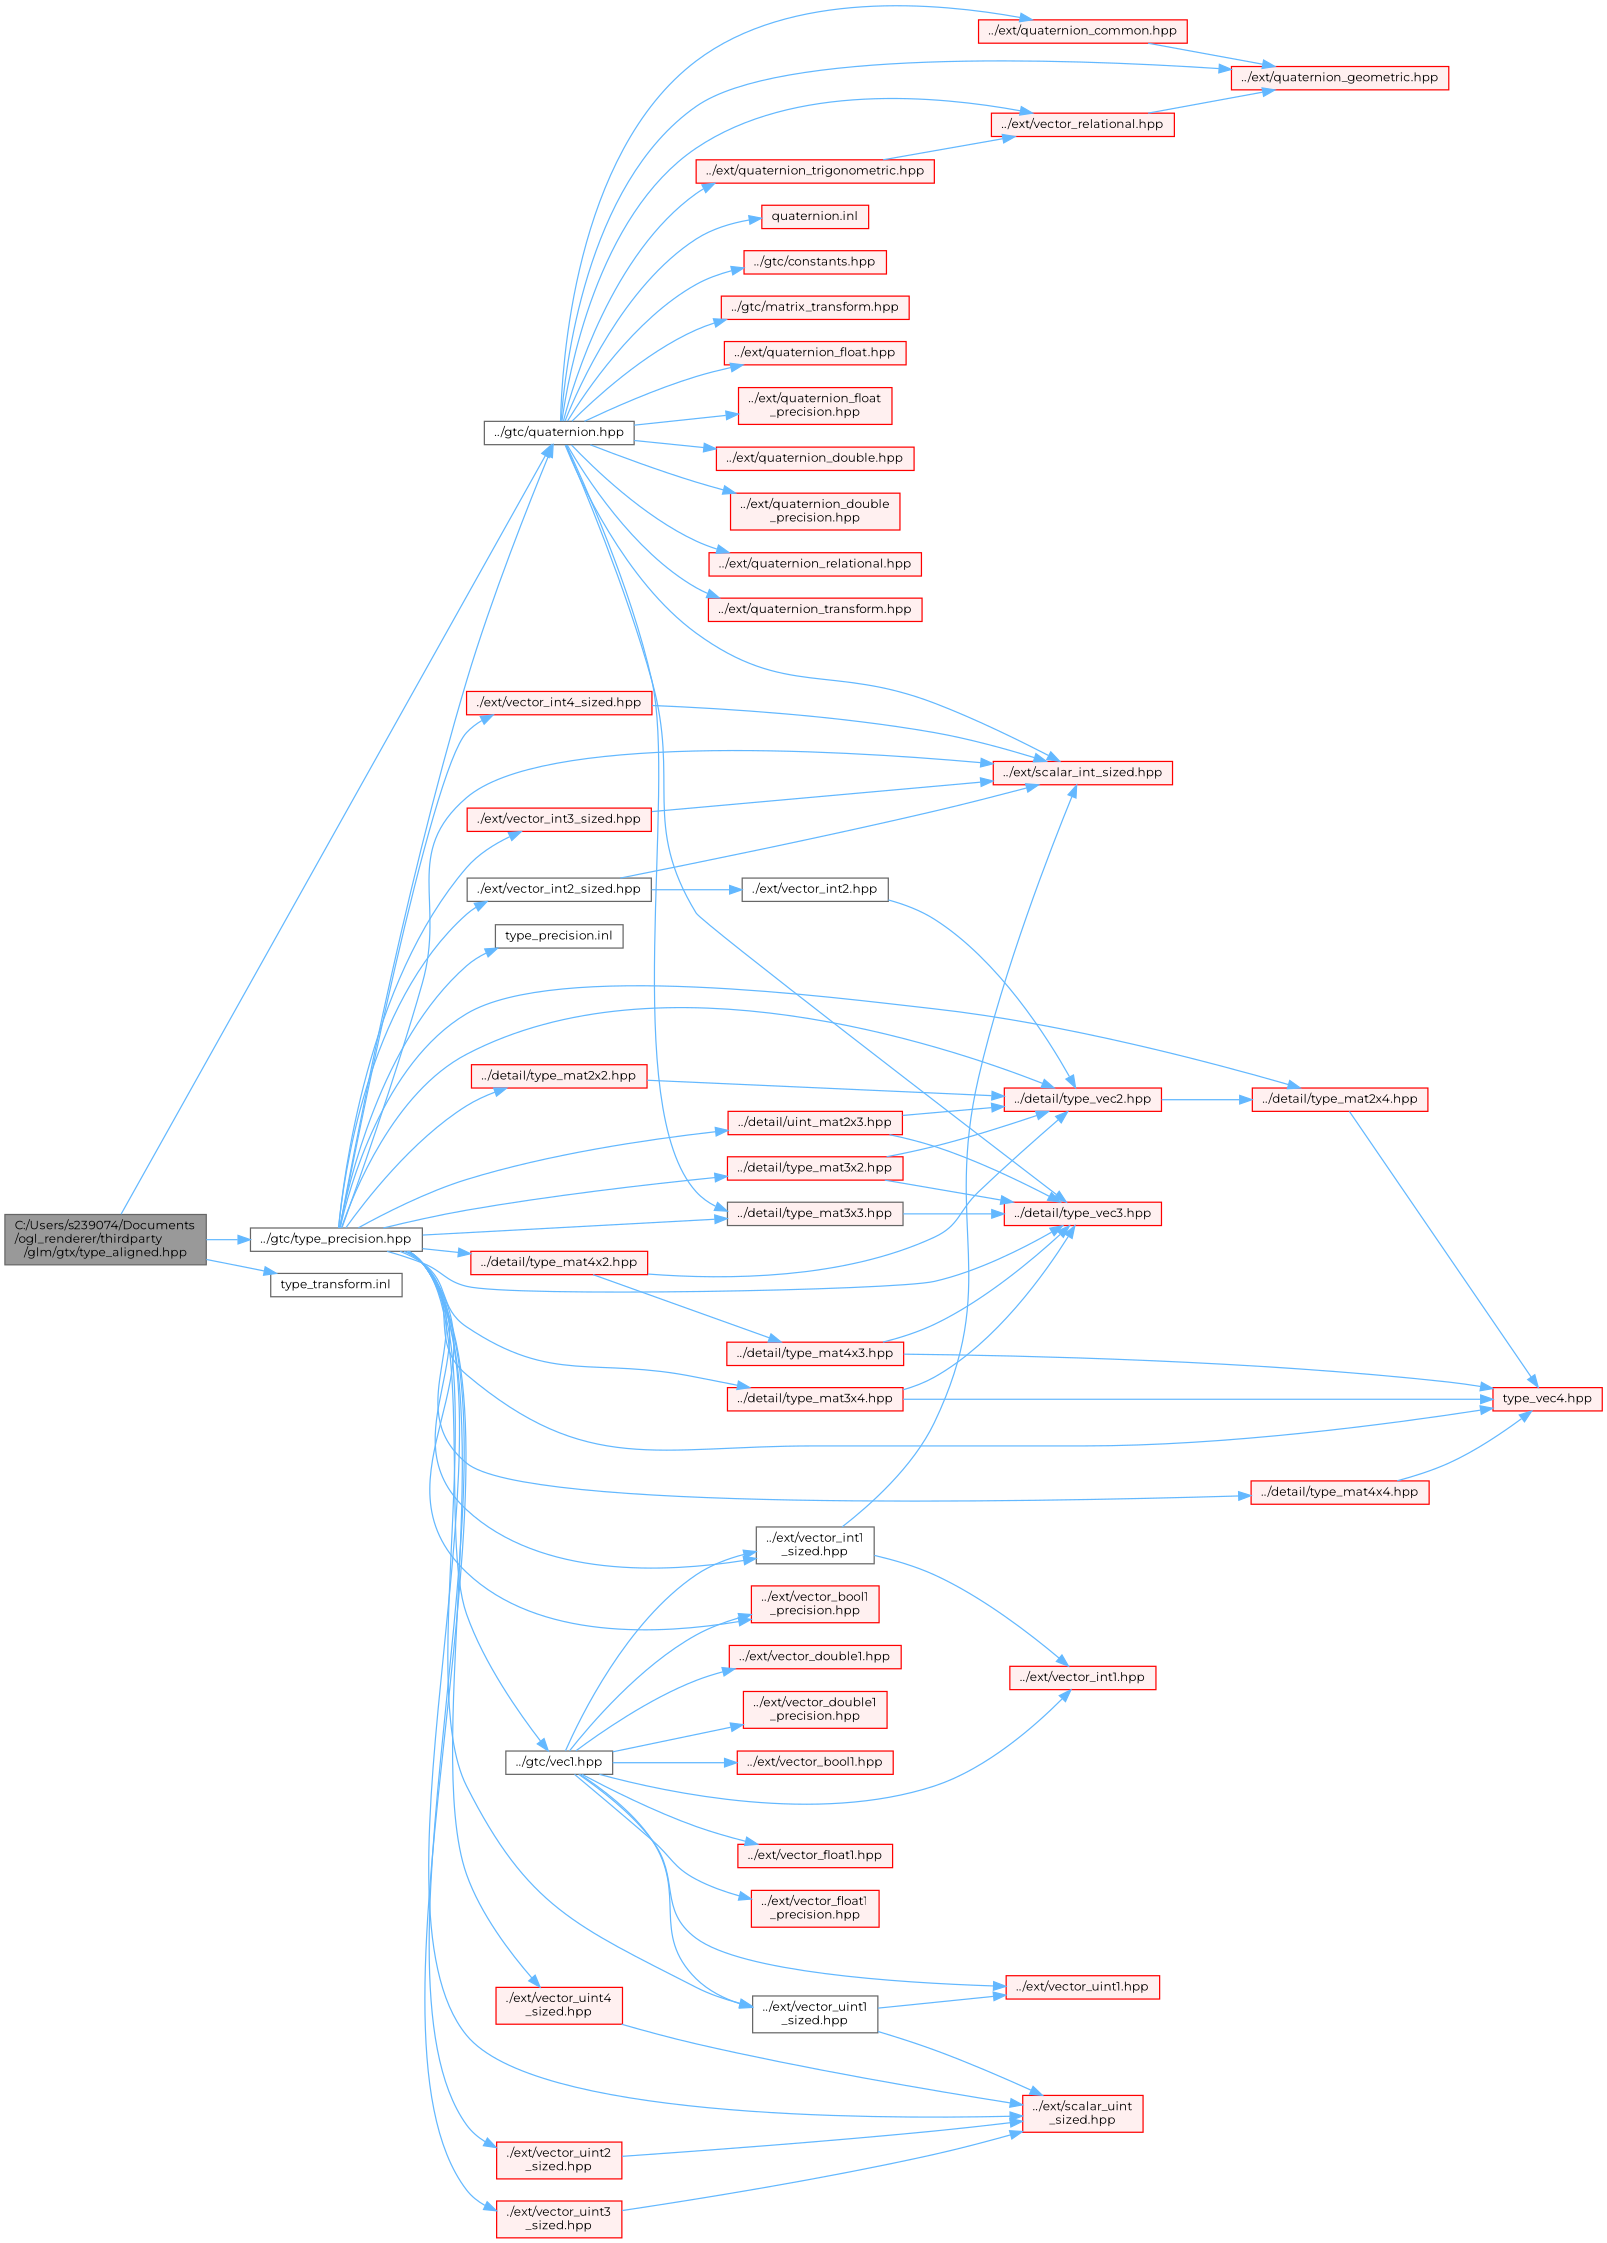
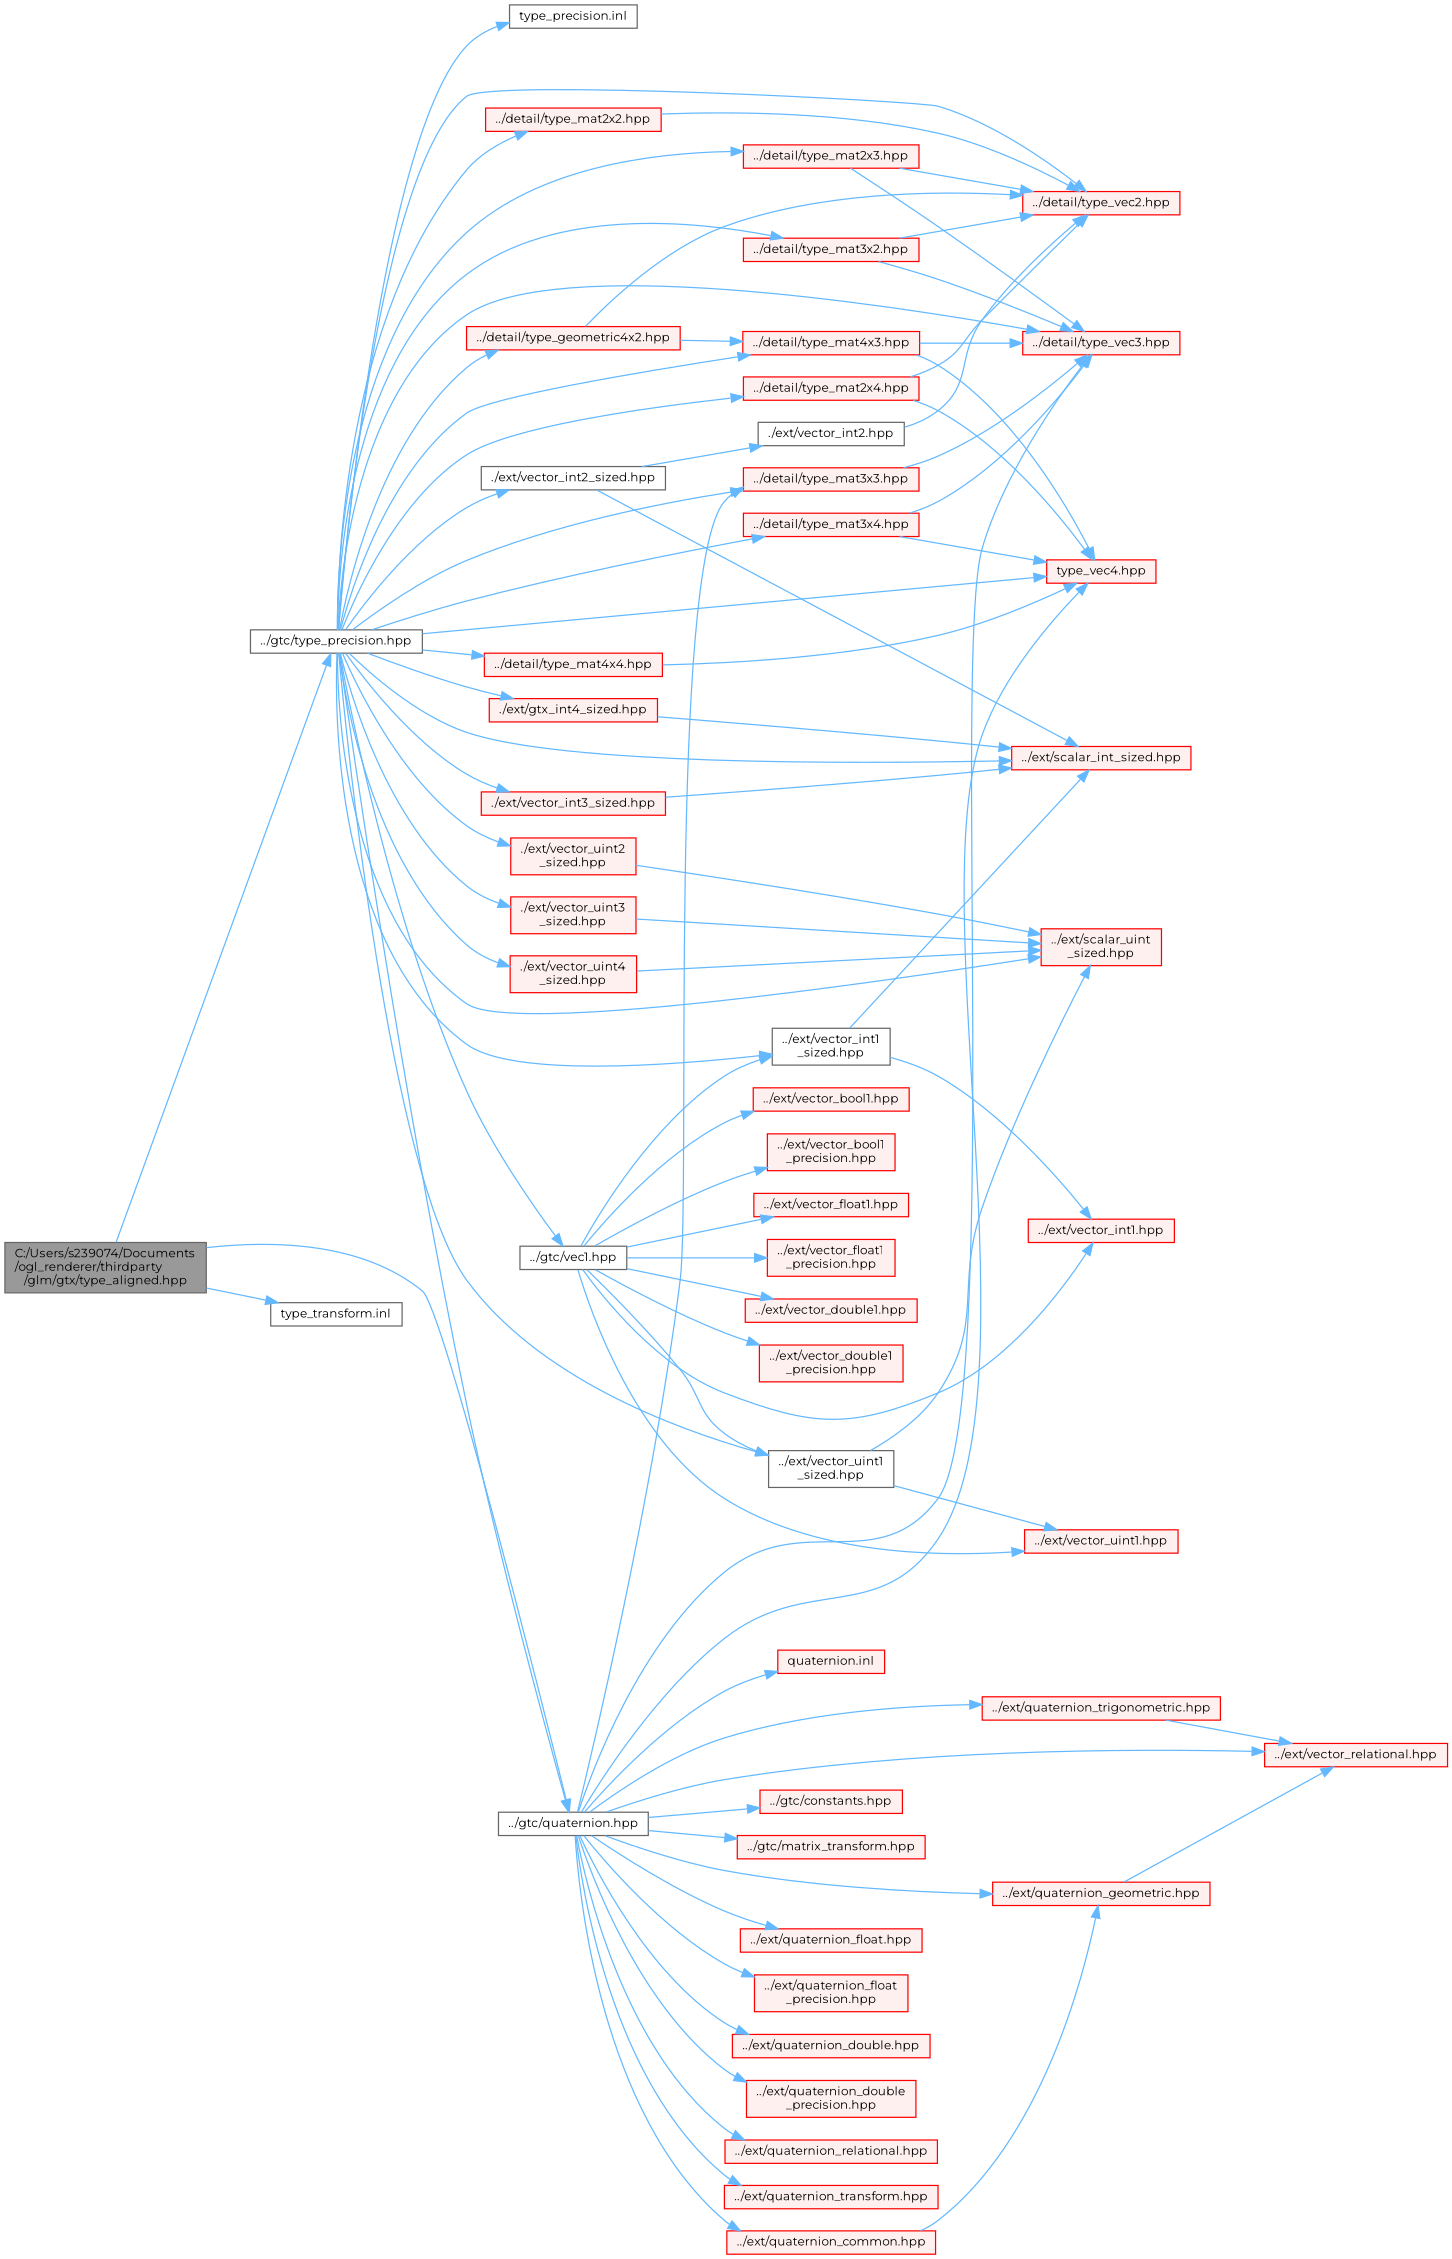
edge "../ext/vector_relational.hpp" -> "../ext/quaternion_geometric.hpp": reversed
edge "../gtc/quaternion.hpp" -> "../ext/scalar_int_sized.hpp": now "../gtc/quaternion.hpp" -> "type_vec4.hpp"
node "./ext/vector_int4_sized.hpp": label "./ext/vector_int4_sized.hpp" -> "./ext/gtx_int4_sized.hpp"
edge "../detail/type_vec2.hpp" -> "../detail/type_mat2x4.hpp": reversed
node "../detail/uint_mat2x3.hpp": label "../detail/uint_mat2x3.hpp" -> "../detail/type_mat2x3.hpp"
node "../detail/type_mat3x3.hpp": color grey40 -> red
node "../detail/type_mat4x2.hpp": label "../detail/type_mat4x2.hpp" -> "../detail/type_geometric4x2.hpp"
edge "../gtc/type_precision.hpp" -> "../ext/vector_bool1 _precision.hpp": now "../gtc/type_precision.hpp" -> "../detail/type_mat4x3.hpp"
